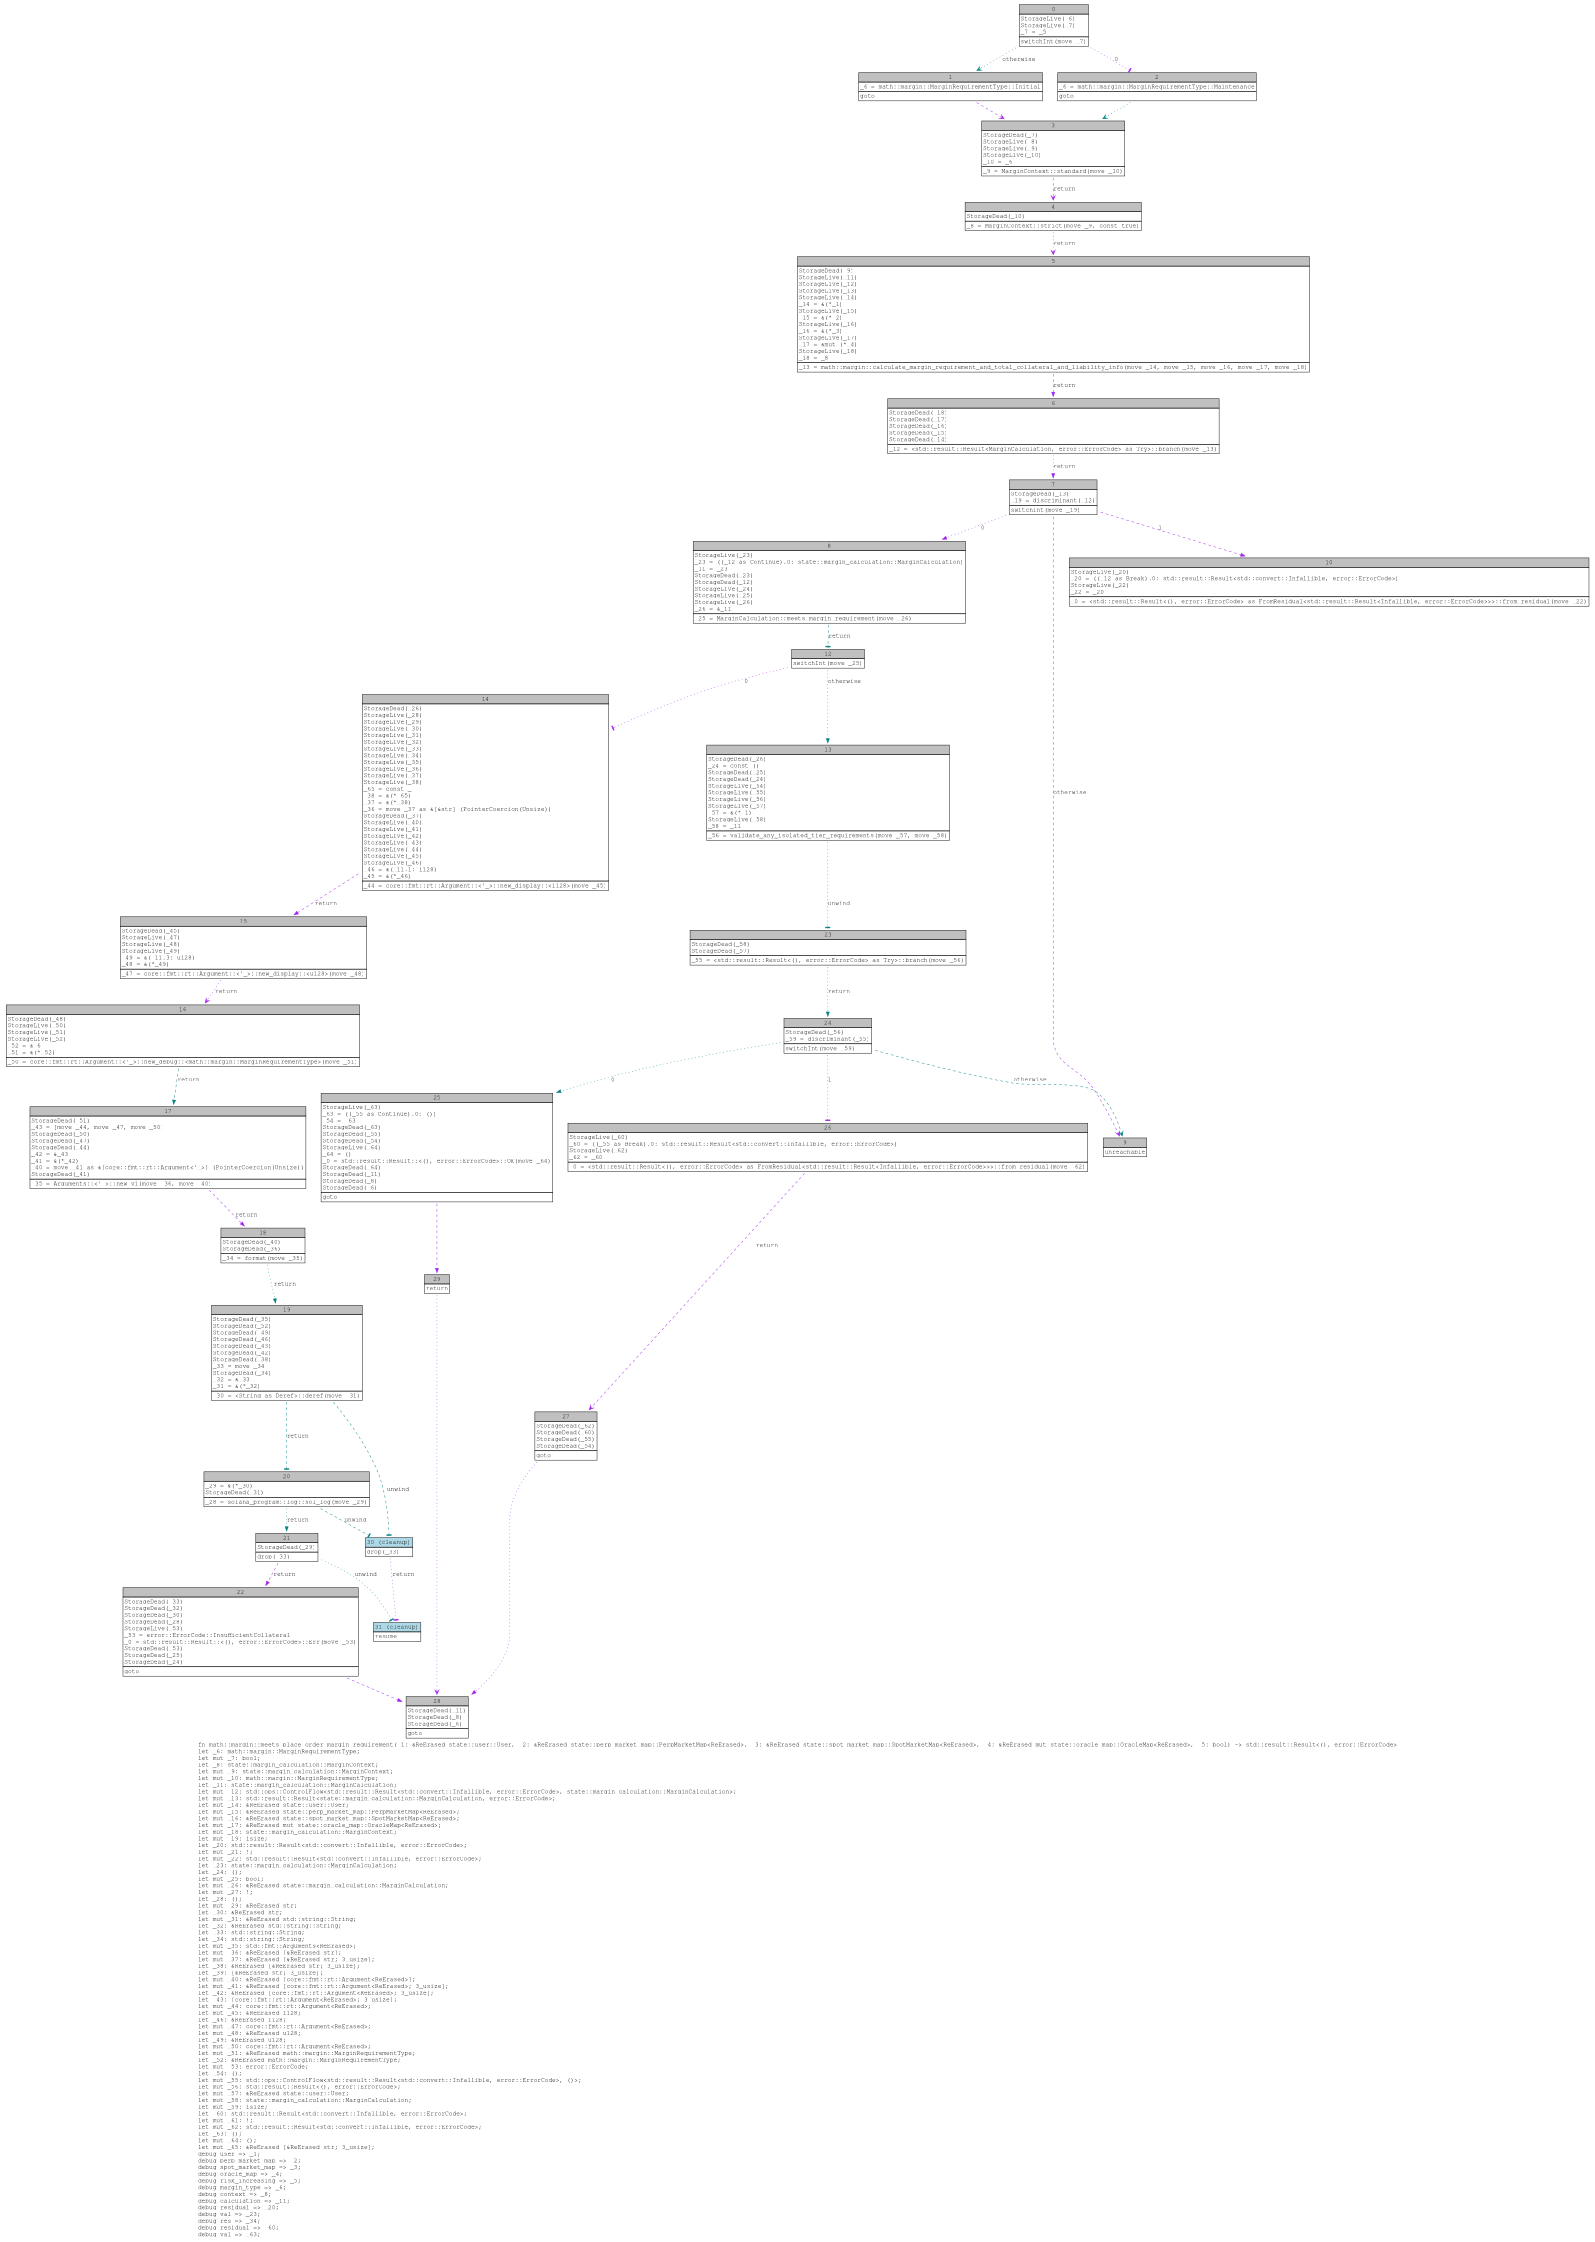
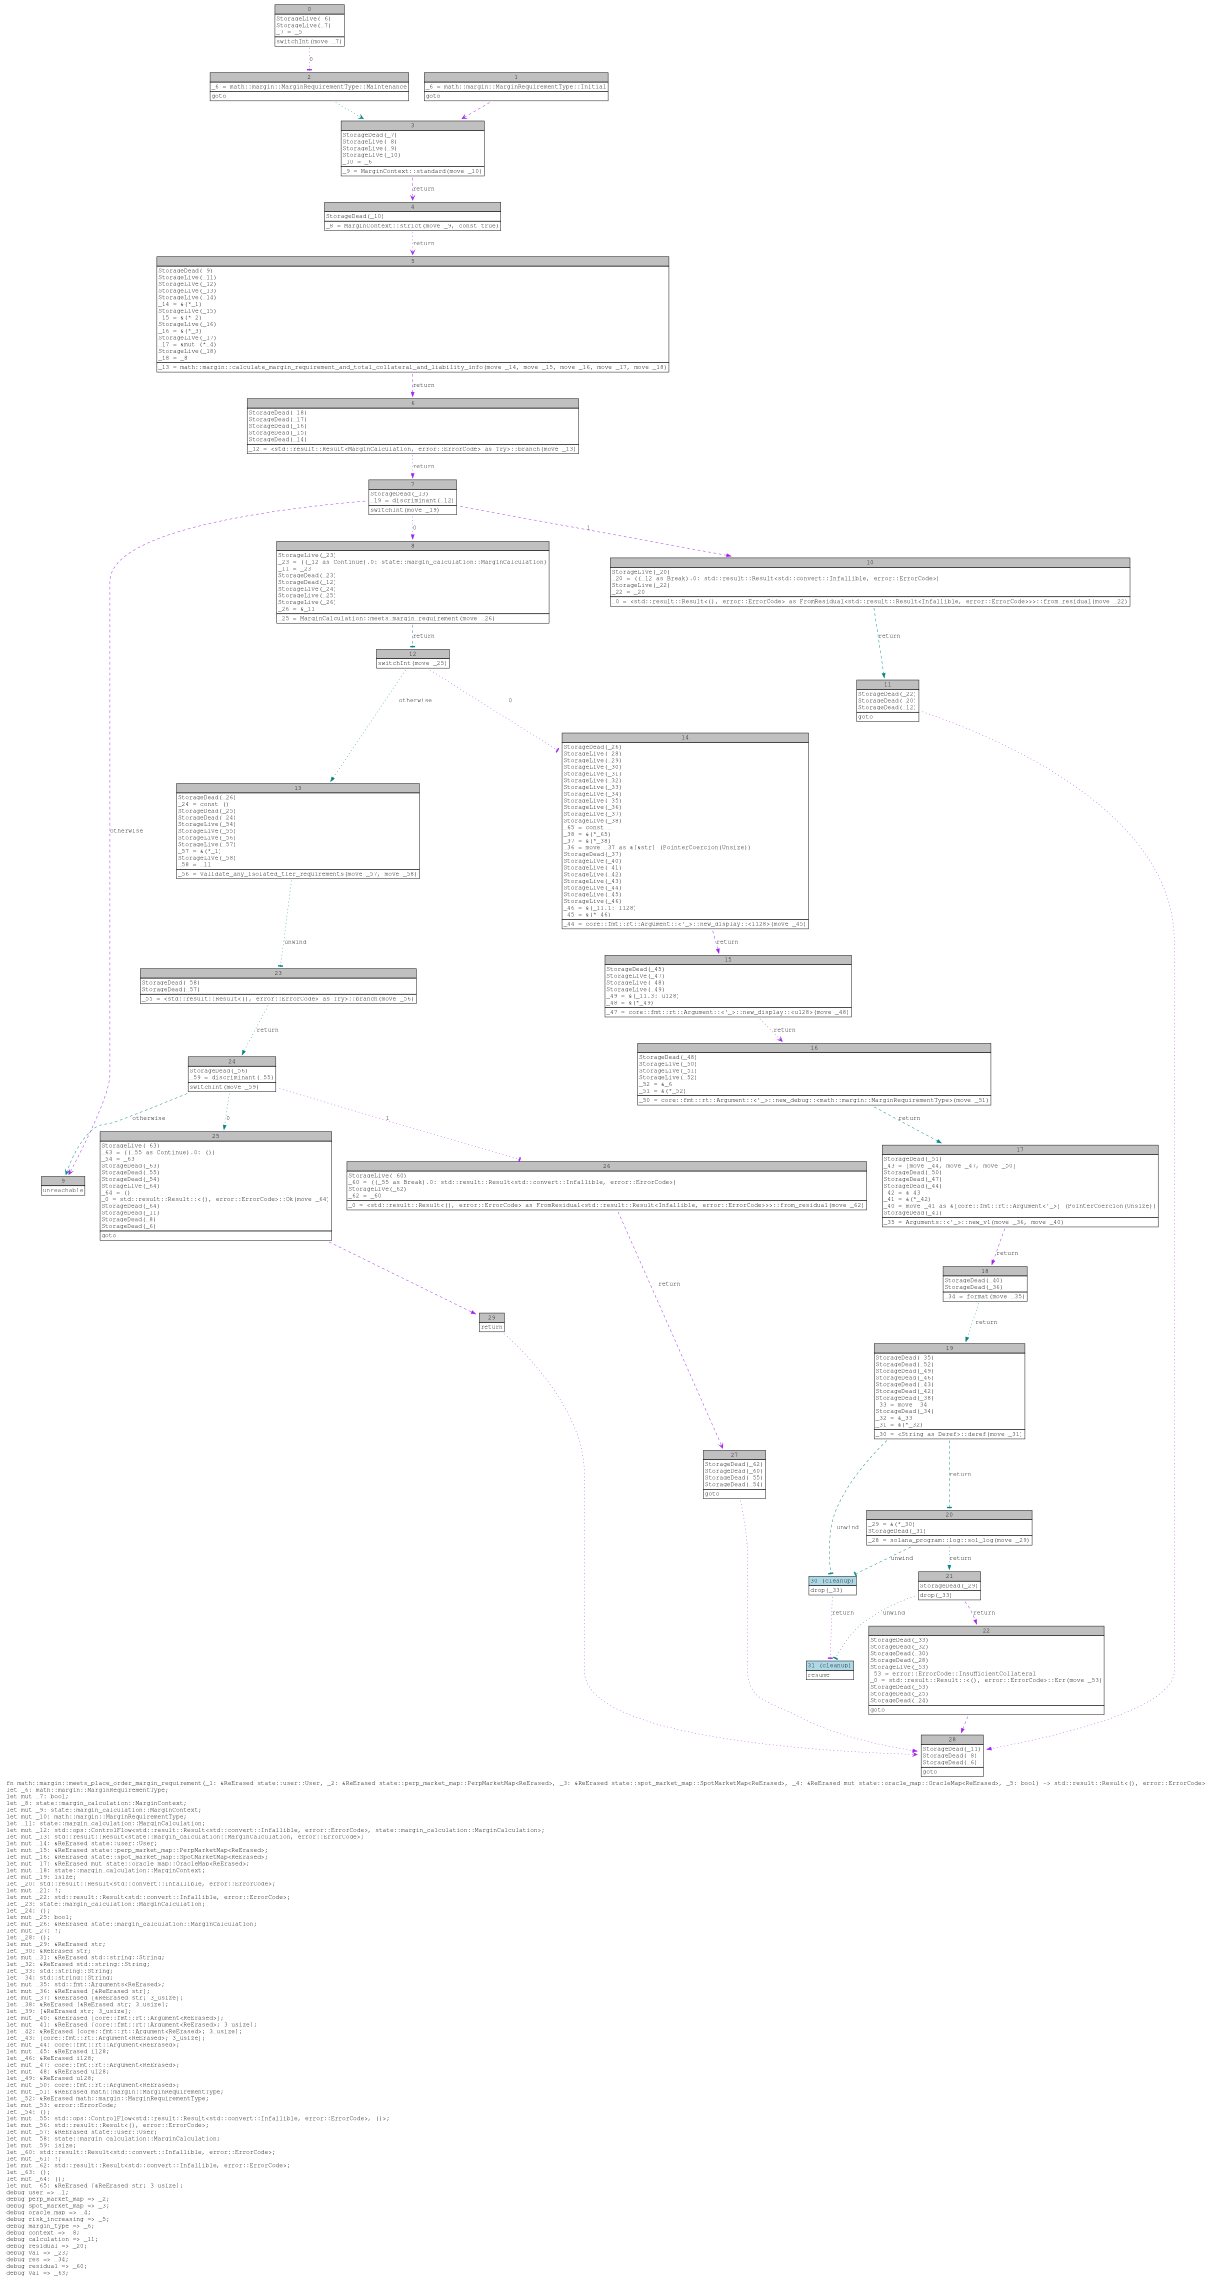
edge "0" -> "1": removed, label "otherwise"
node "11": added
